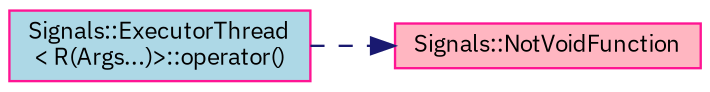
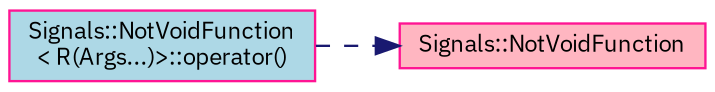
node "Signals::ExecutorThread < R(Args...)>::operator()": label "Signals::ExecutorThread < R(Args...)>::operator()" -> "Signals::NotVoidFunction < R(Args...)>::operator()"
